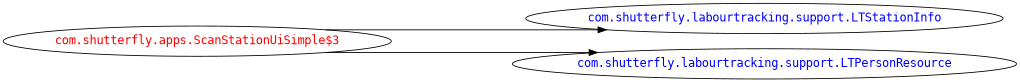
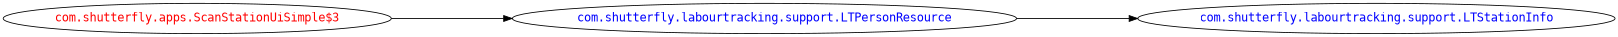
edge "com.shutterfly.apps.ScanStationUiSimple$3" -> "com.shutterfly.labourtracking.support.LTStationInfo": now "com.shutterfly.labourtracking.support.LTPersonResource" -> "com.shutterfly.labourtracking.support.LTStationInfo"
